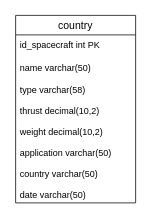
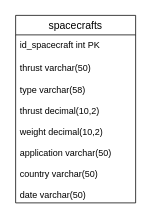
node "country": label "country" -> "spacecrafts"
node "name varchar(50)": label "name varchar(50)" -> "thrust varchar(50)"
